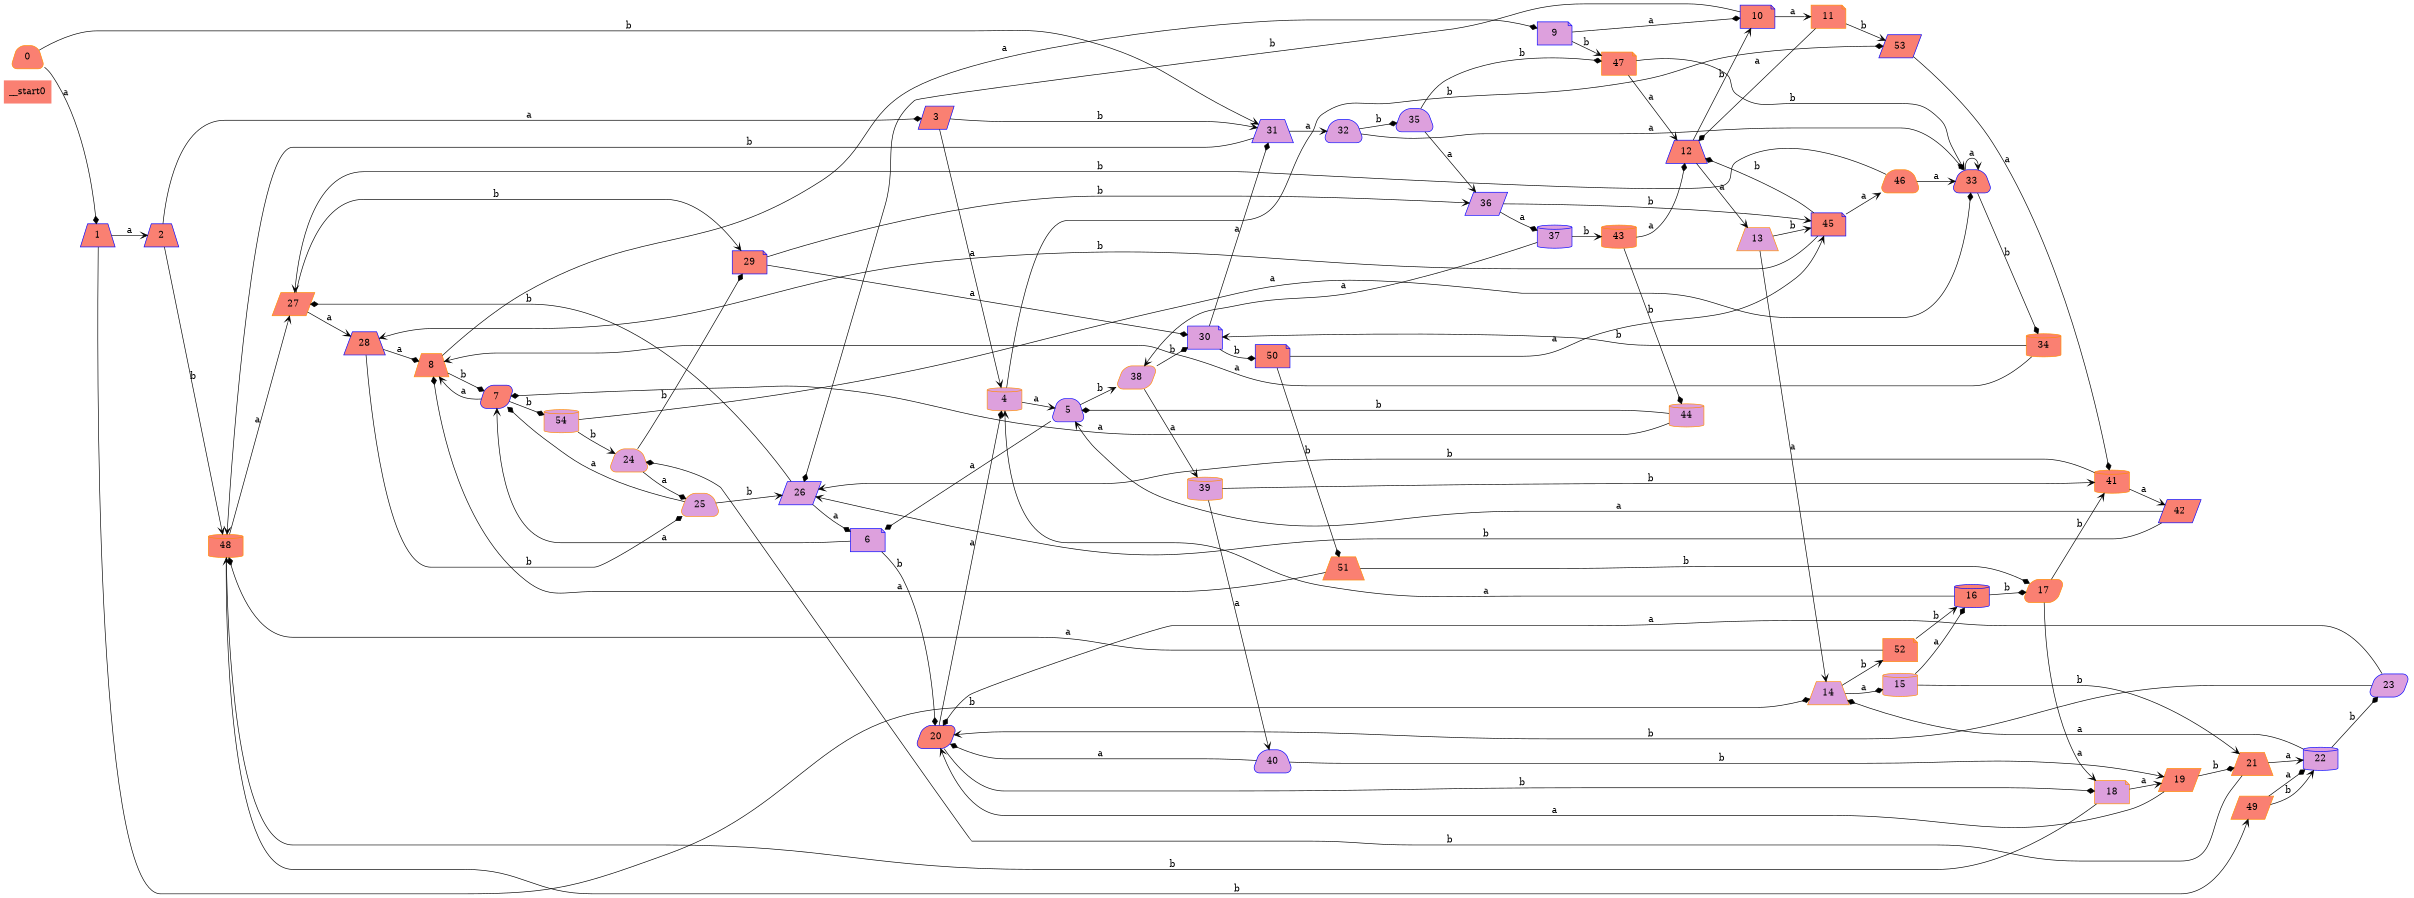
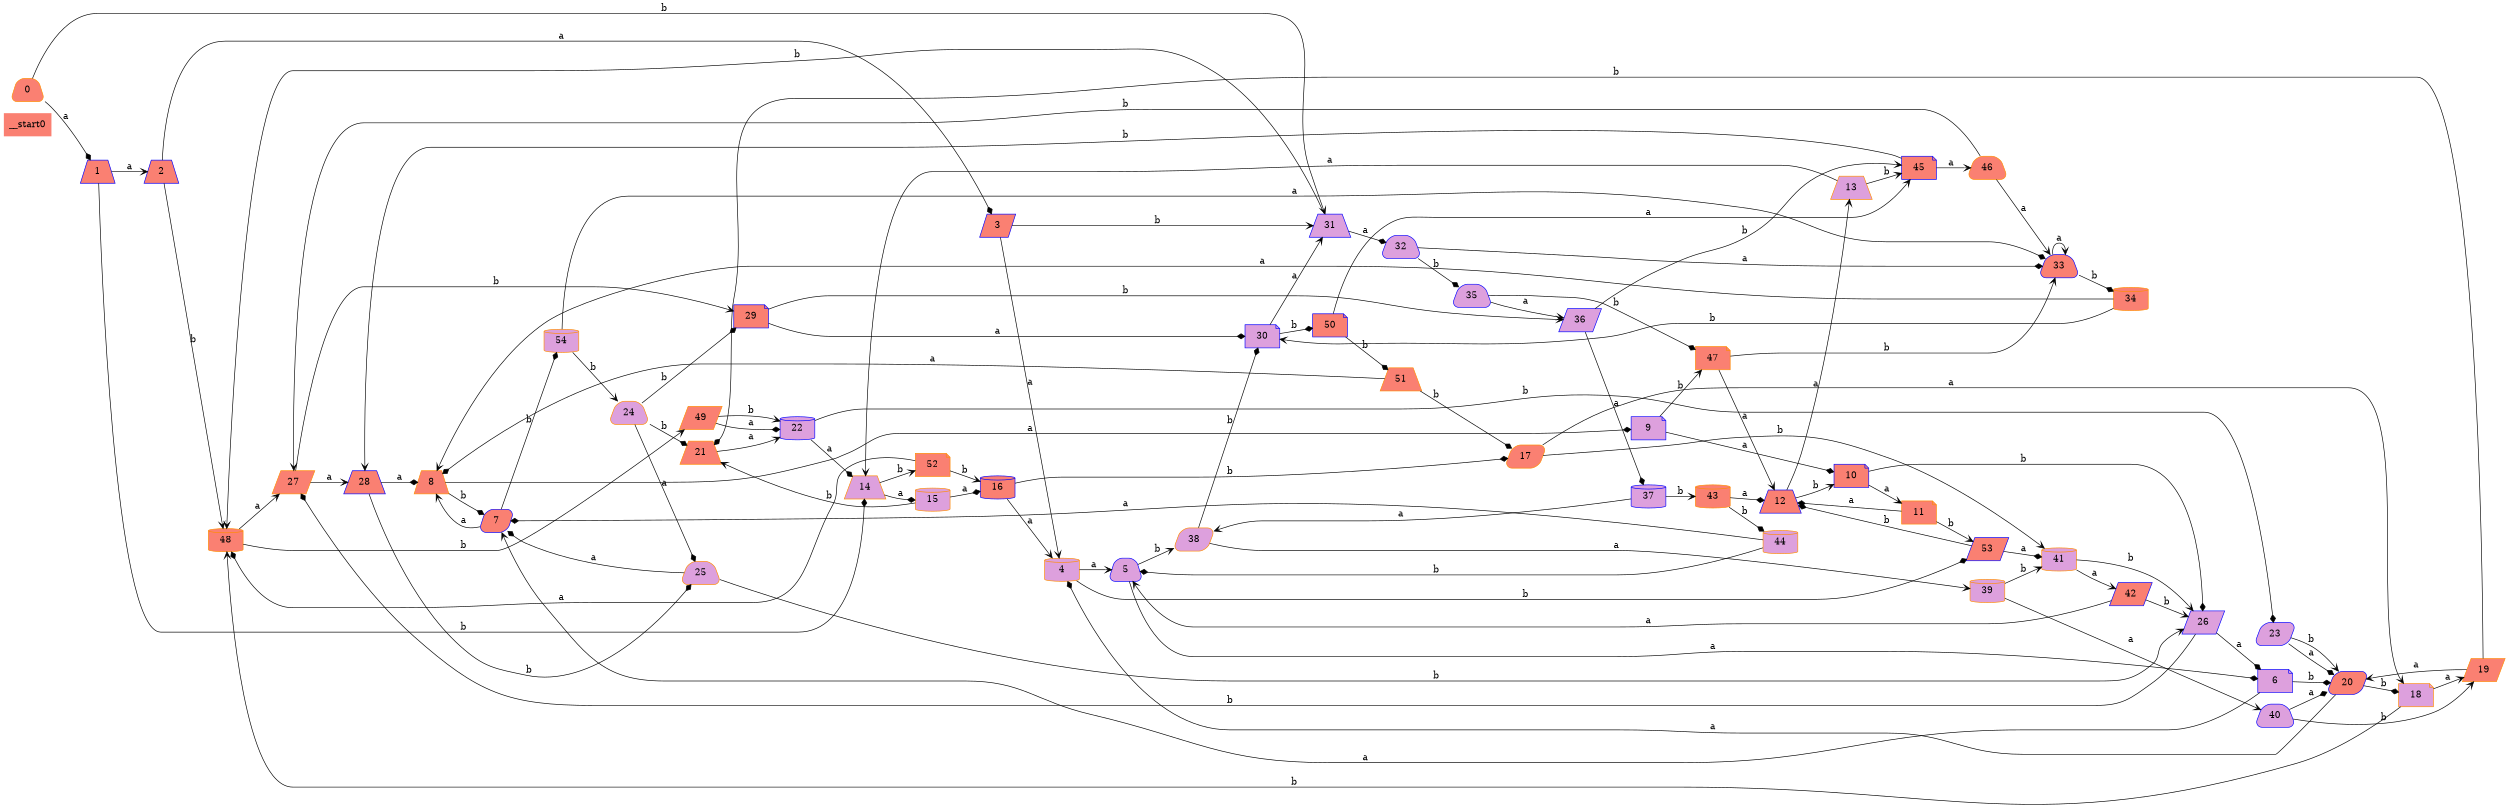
edge "31" -> "32": arrowhead vee -> diamond
edge "45" -> "12": now "53" -> "12"
edge "30" -> "31": arrowhead diamond -> vee
node "41": fillcolor salmon -> plum
edge "21" -> "24": reversed
